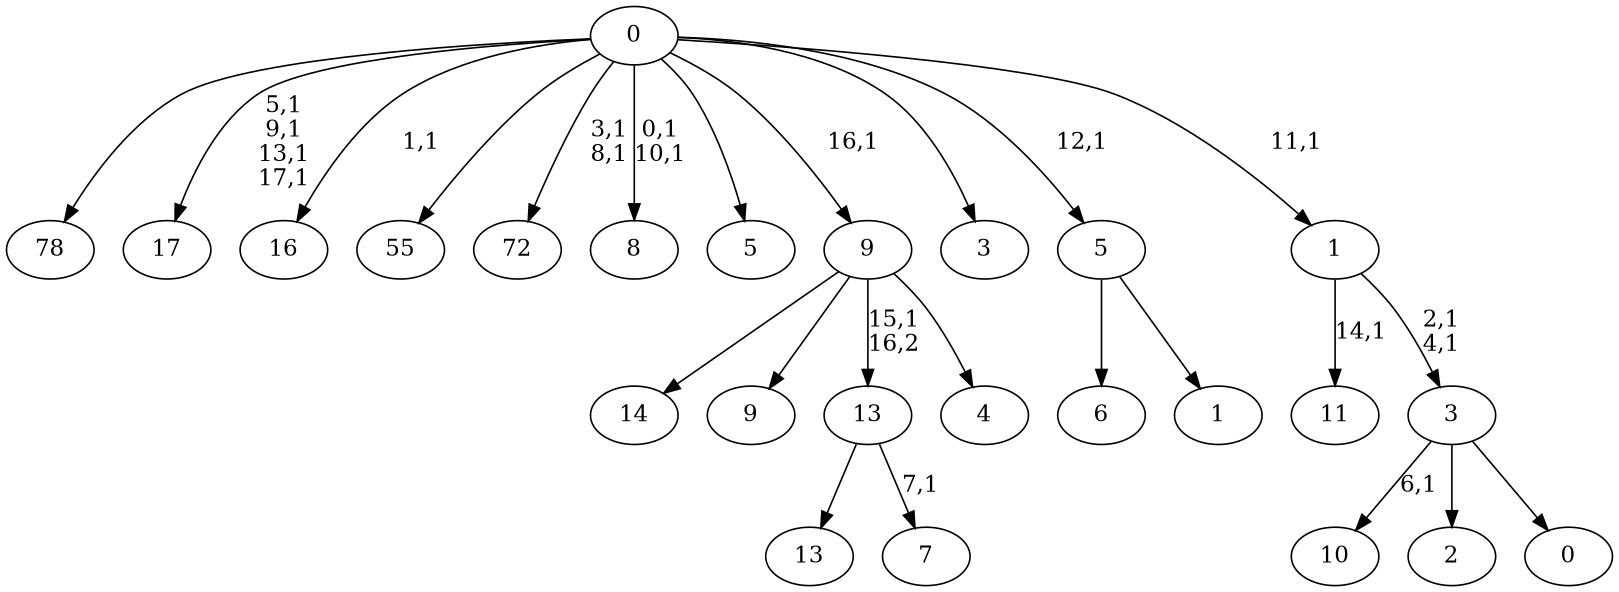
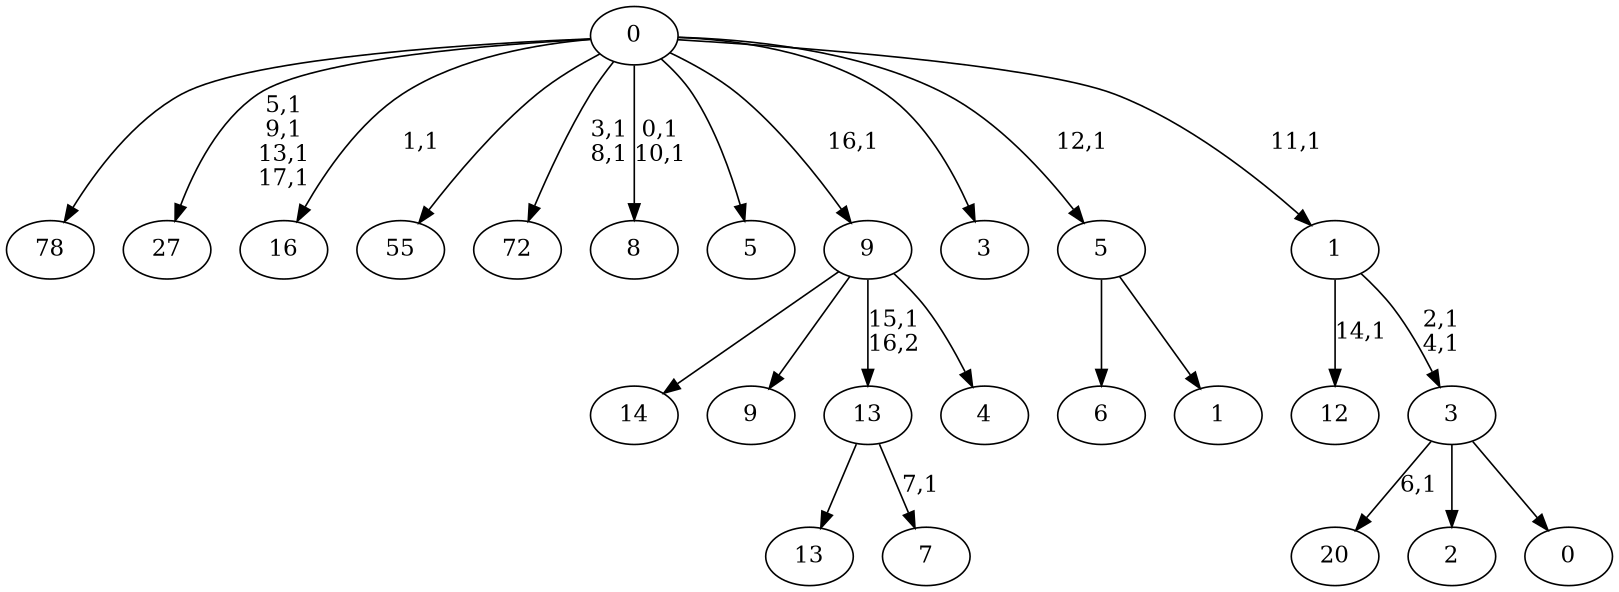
node "17": label "17" -> "27"
node "11": label "11" -> "12"
node "10": label "10" -> "20"
